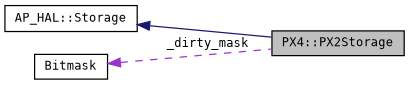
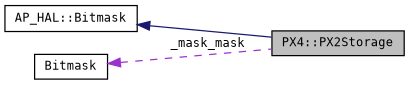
node "AP_HAL::Storage": label "AP_HAL::Storage" -> "AP_HAL::Bitmask"
edge "PX4::PX2Storage" -> "Bitmask": label " _dirty_mask" -> " _mask_mask"
